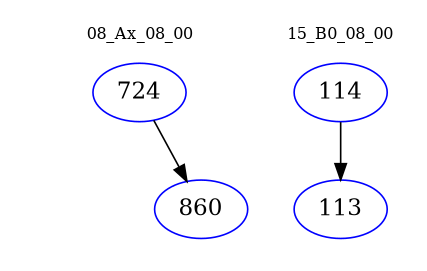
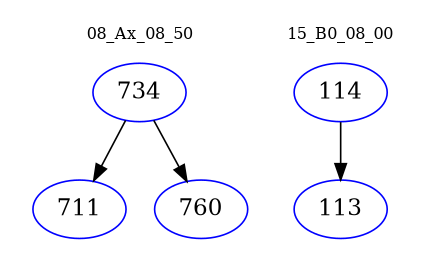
cluster "08_Ax_08_00": label "08_Ax_08_00" -> "08_Ax_08_50"
node "724": label "724" -> "734"
node "711": added
node "860": label "860" -> "760"
